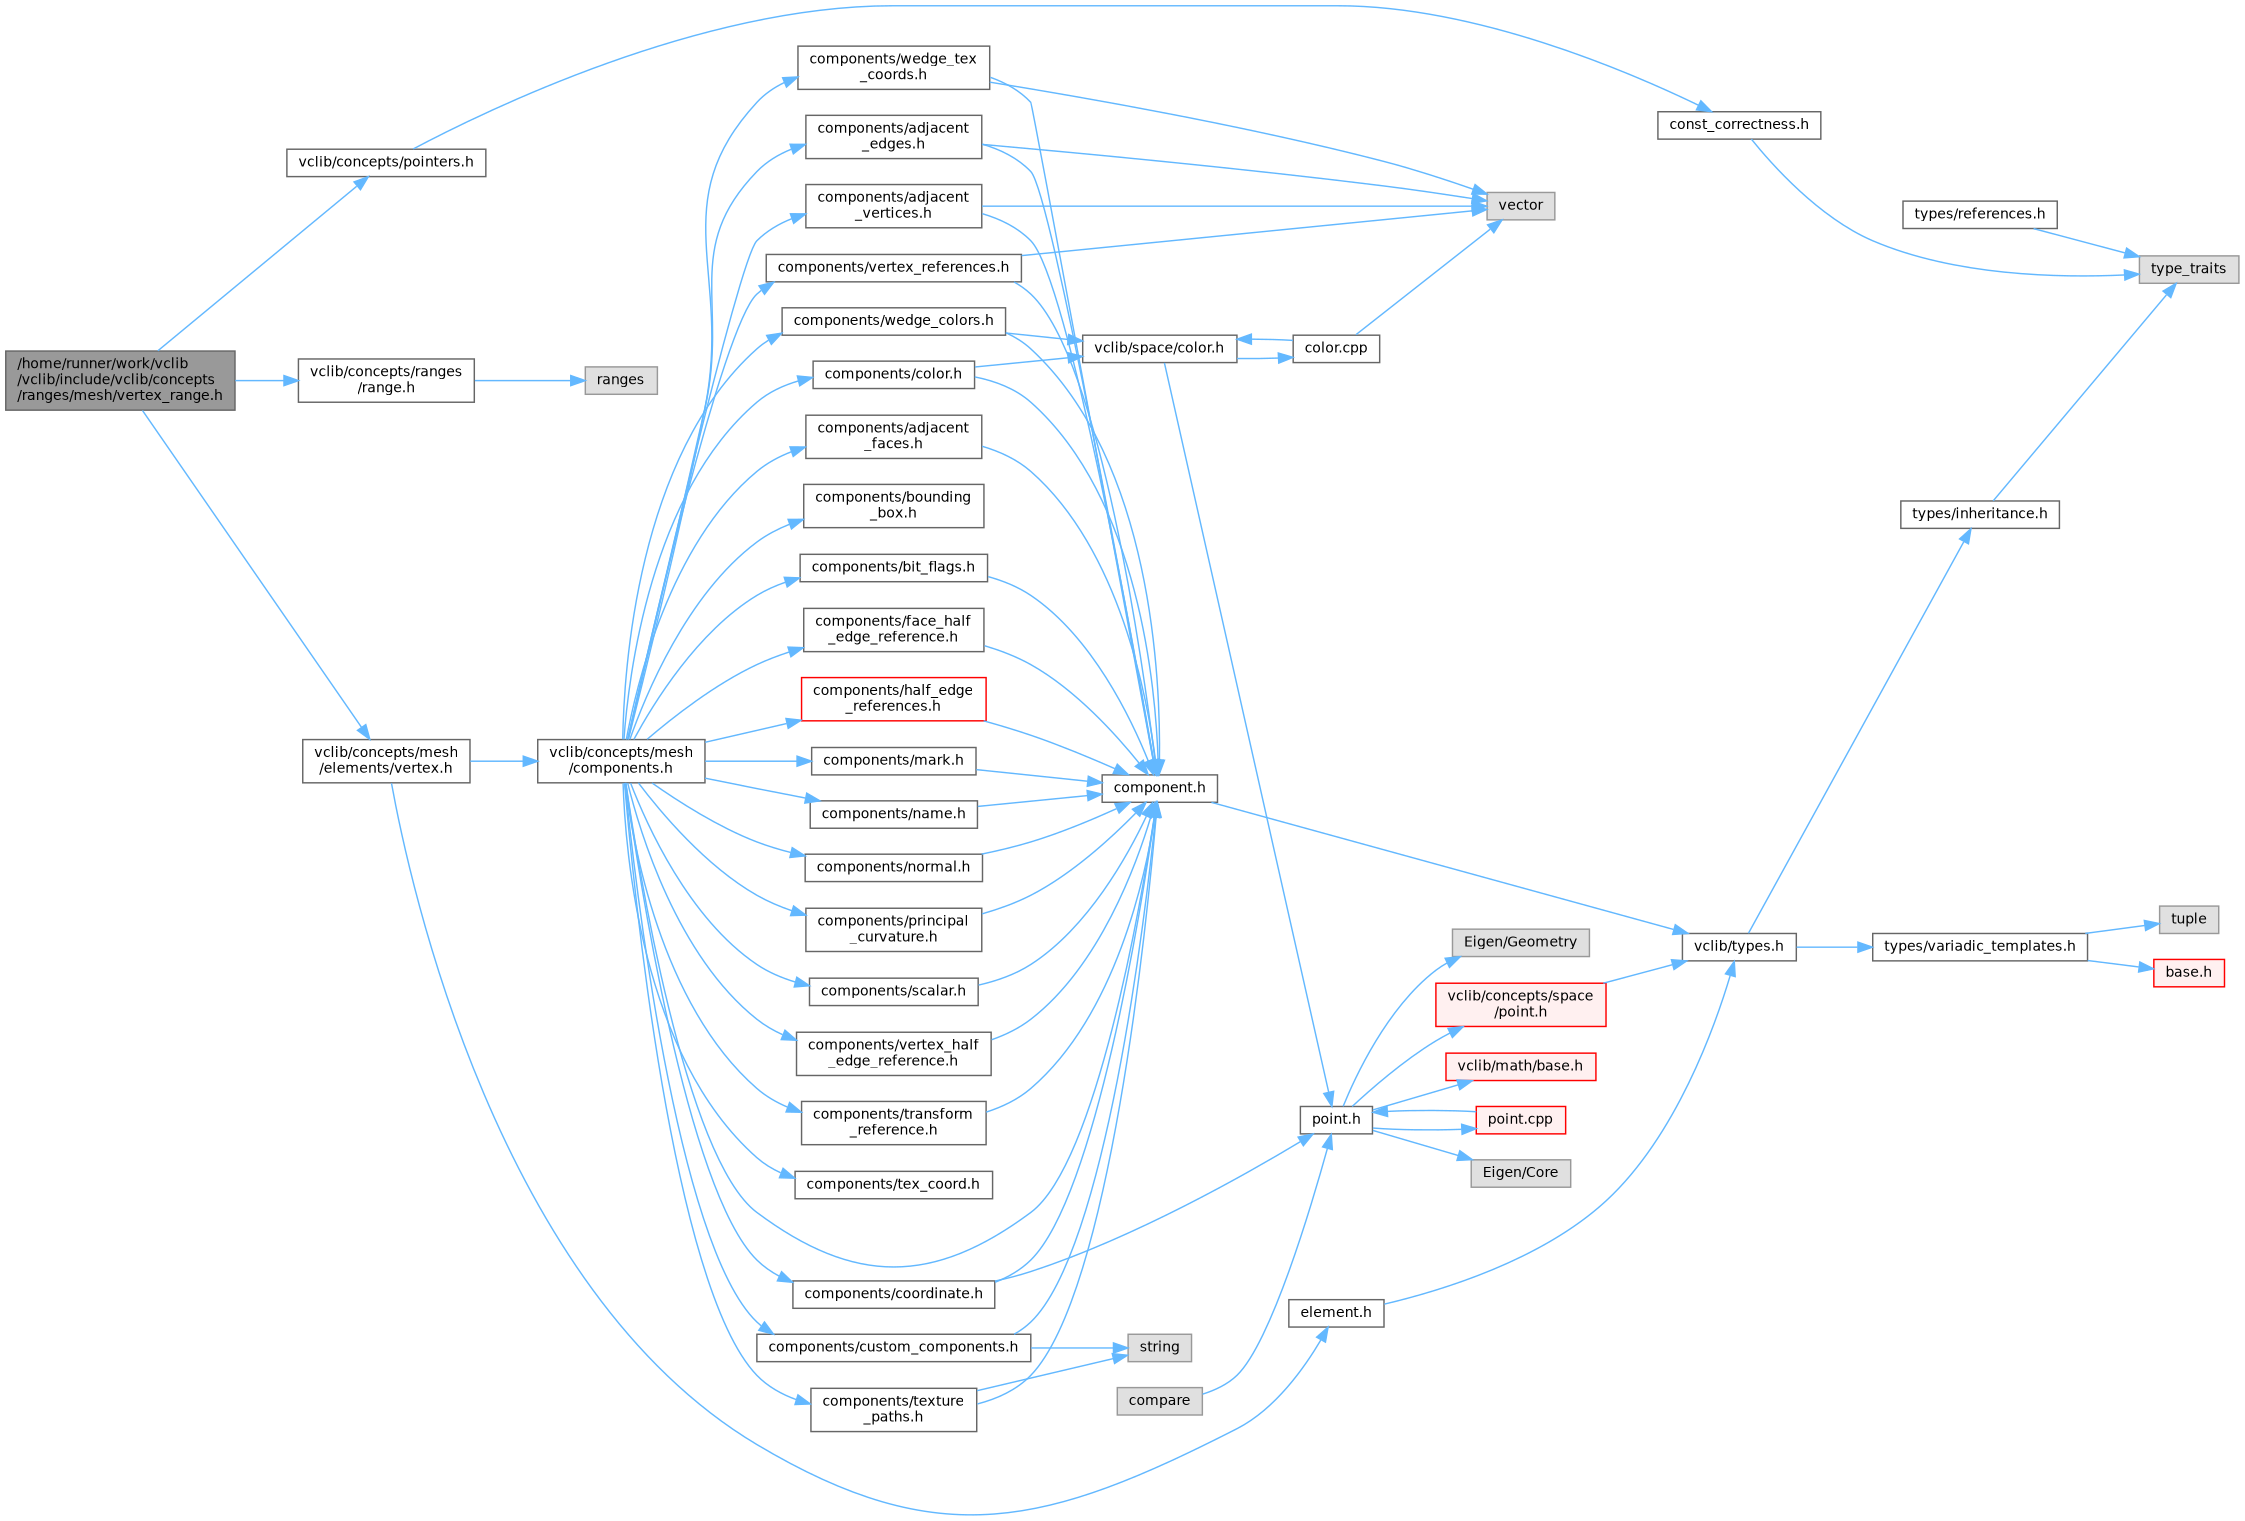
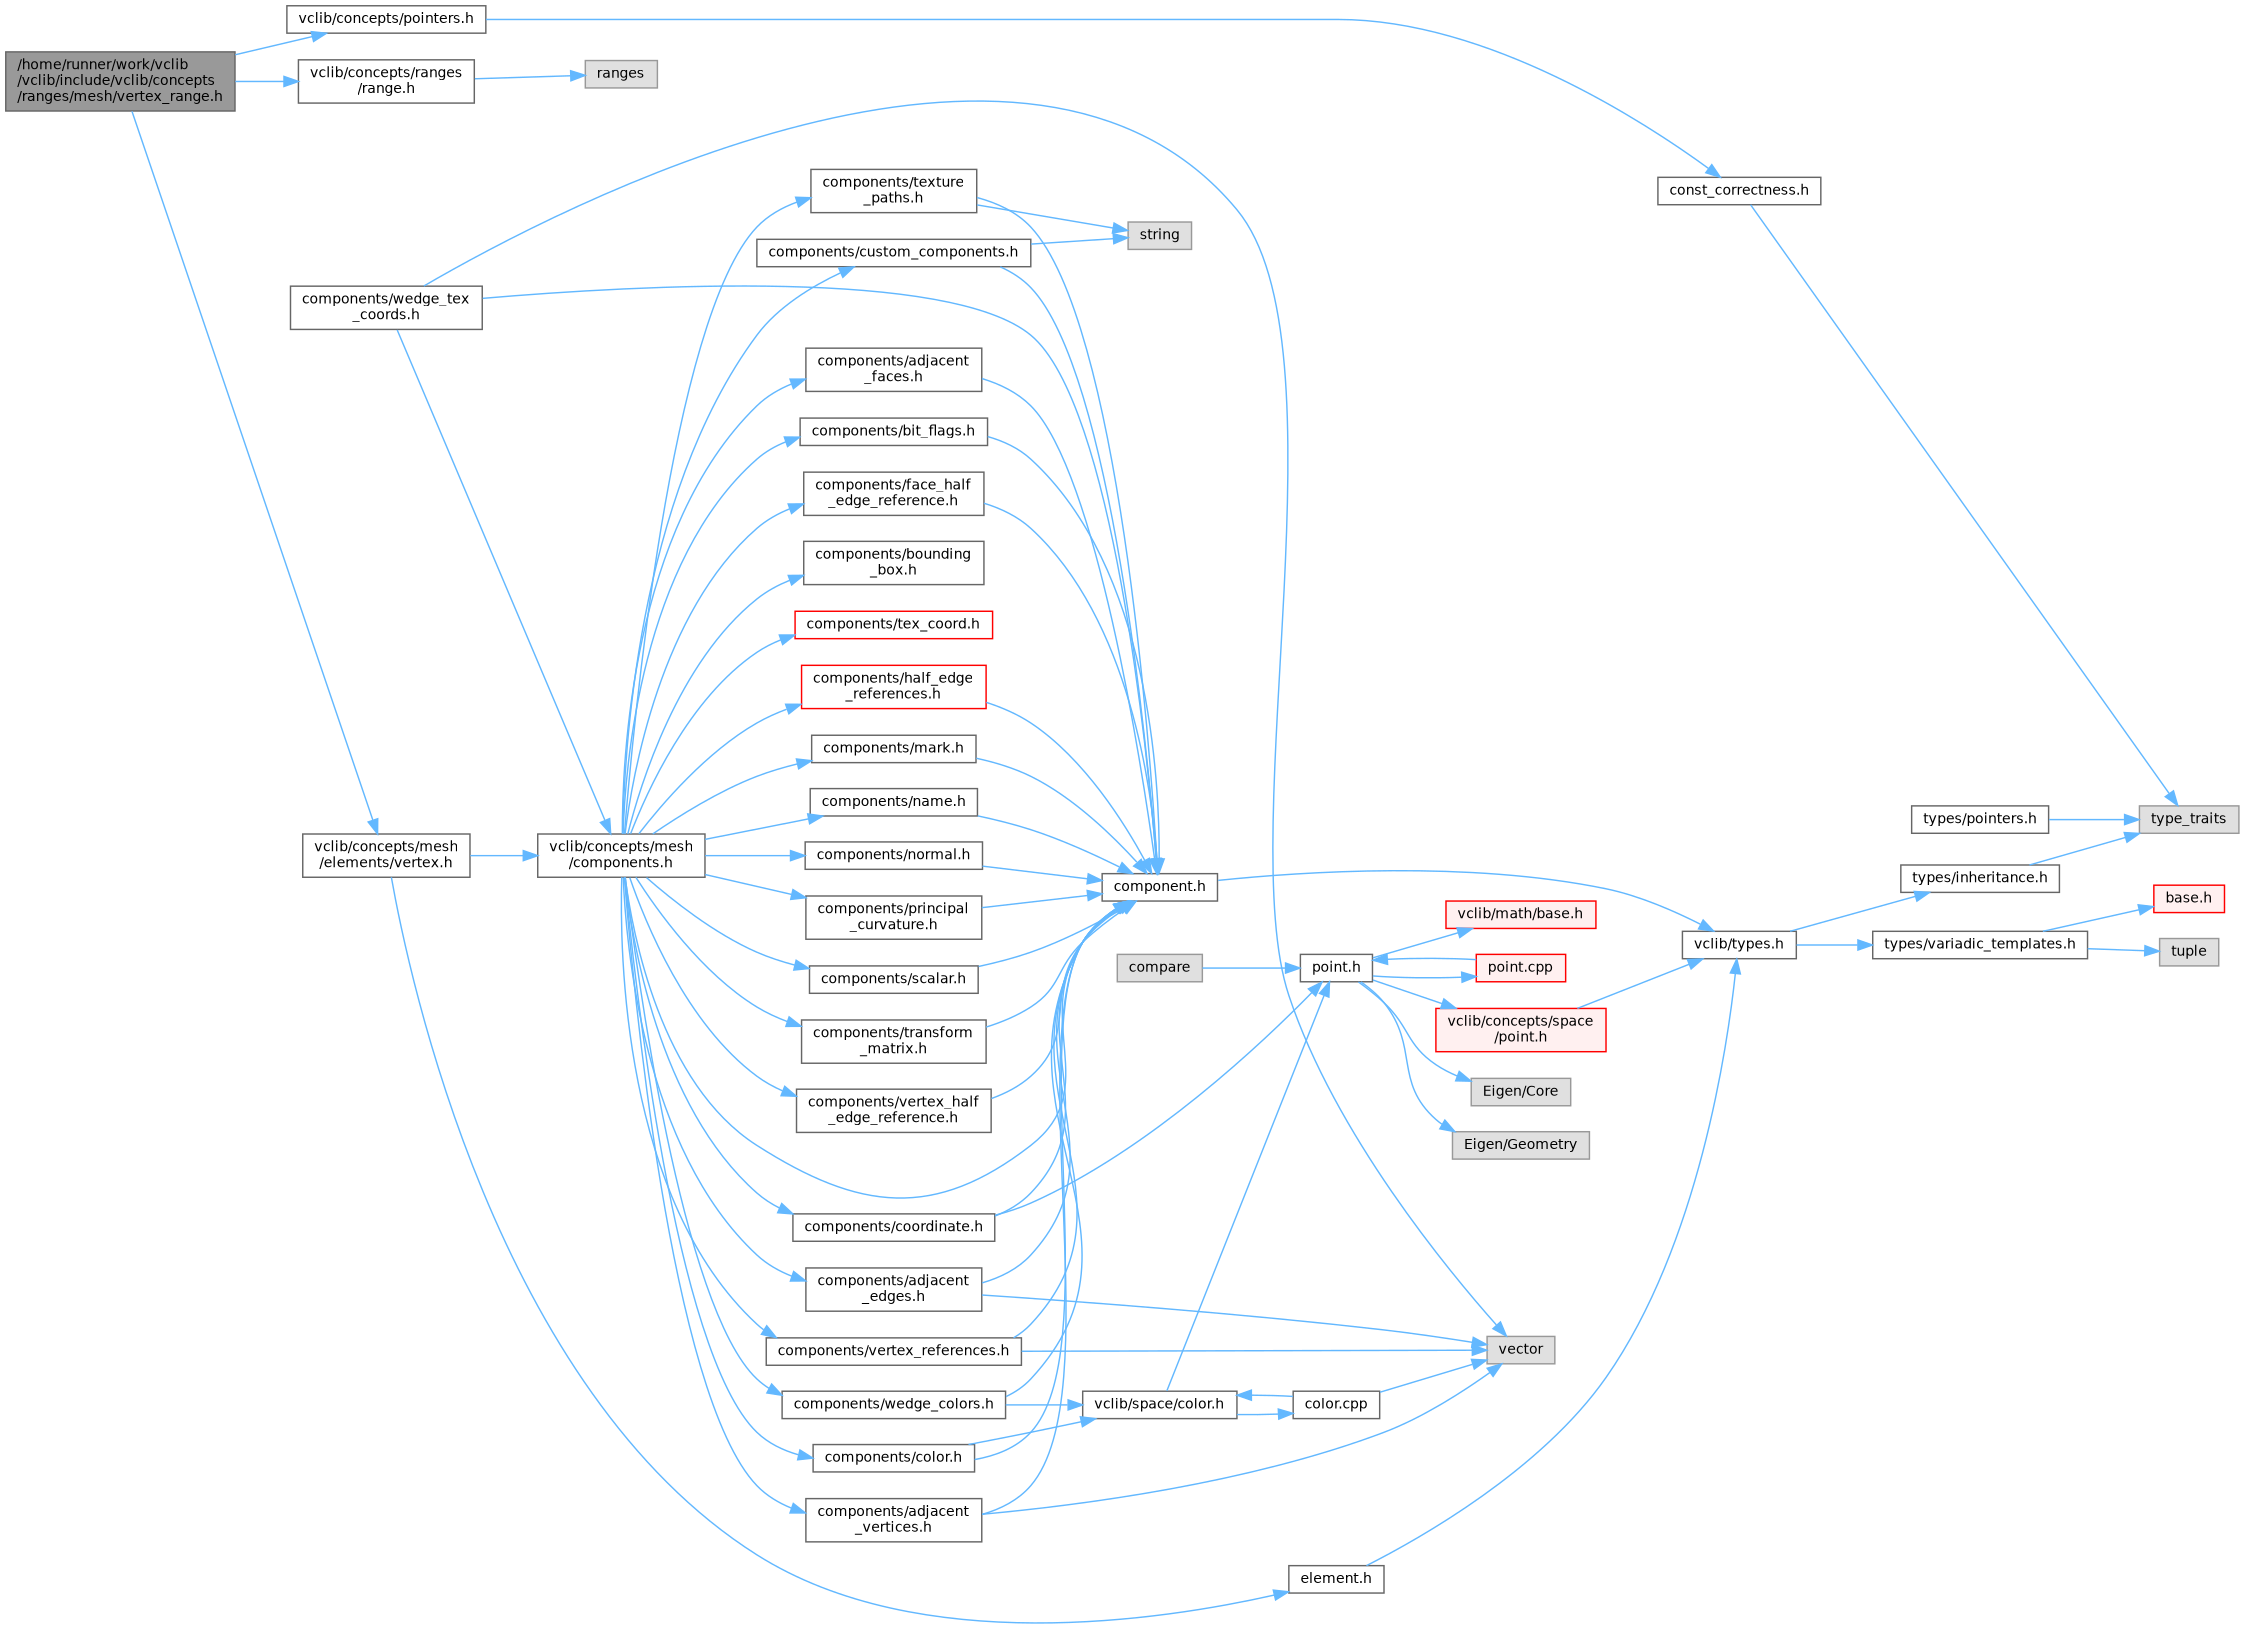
node "types/references.h": label "types/references.h" -> "types/pointers.h"
edge "vclib/concepts/mesh /components.h" -> "components/wedge_tex _coords.h": reversed
node "components/transform _reference.h": label "components/transform _reference.h" -> "components/transform _matrix.h"
node "components/tex_coord.h": color grey40 -> red
